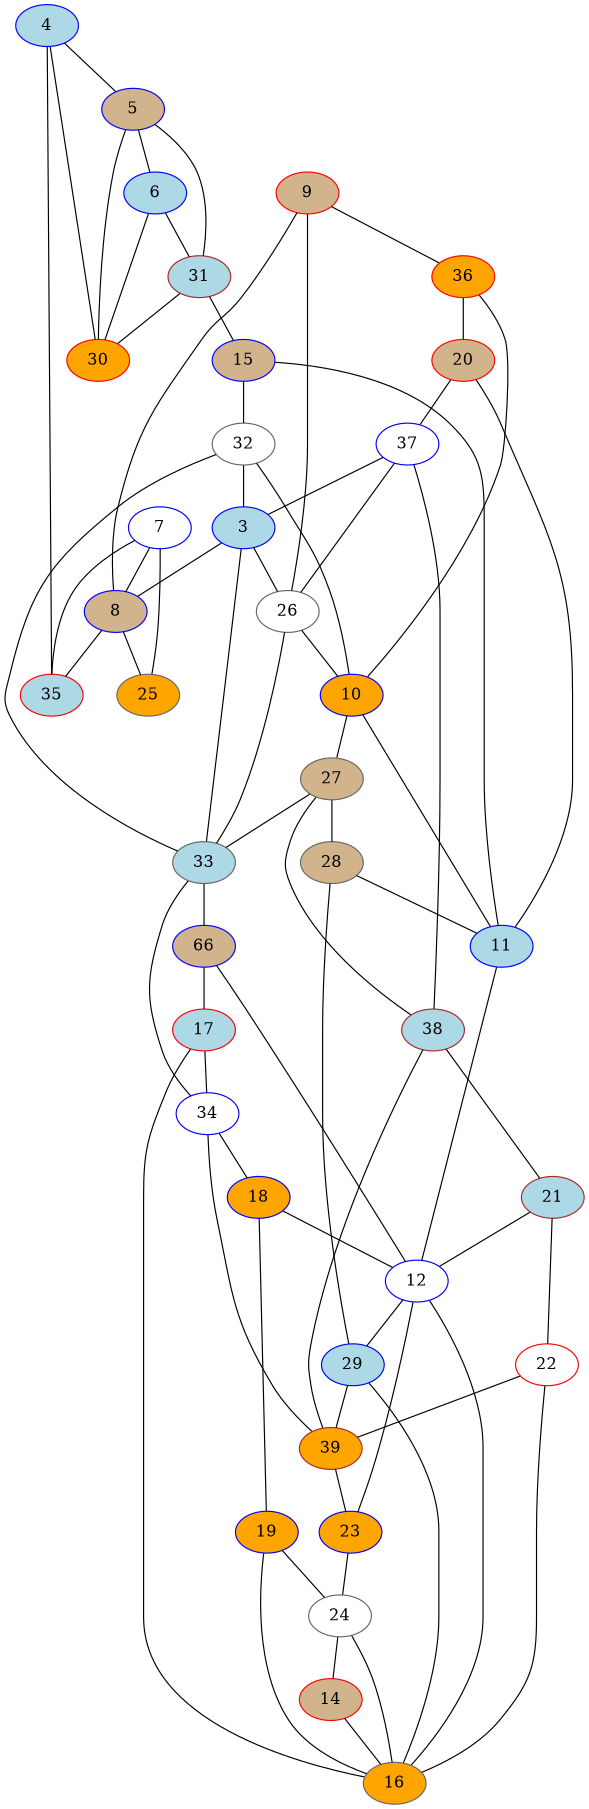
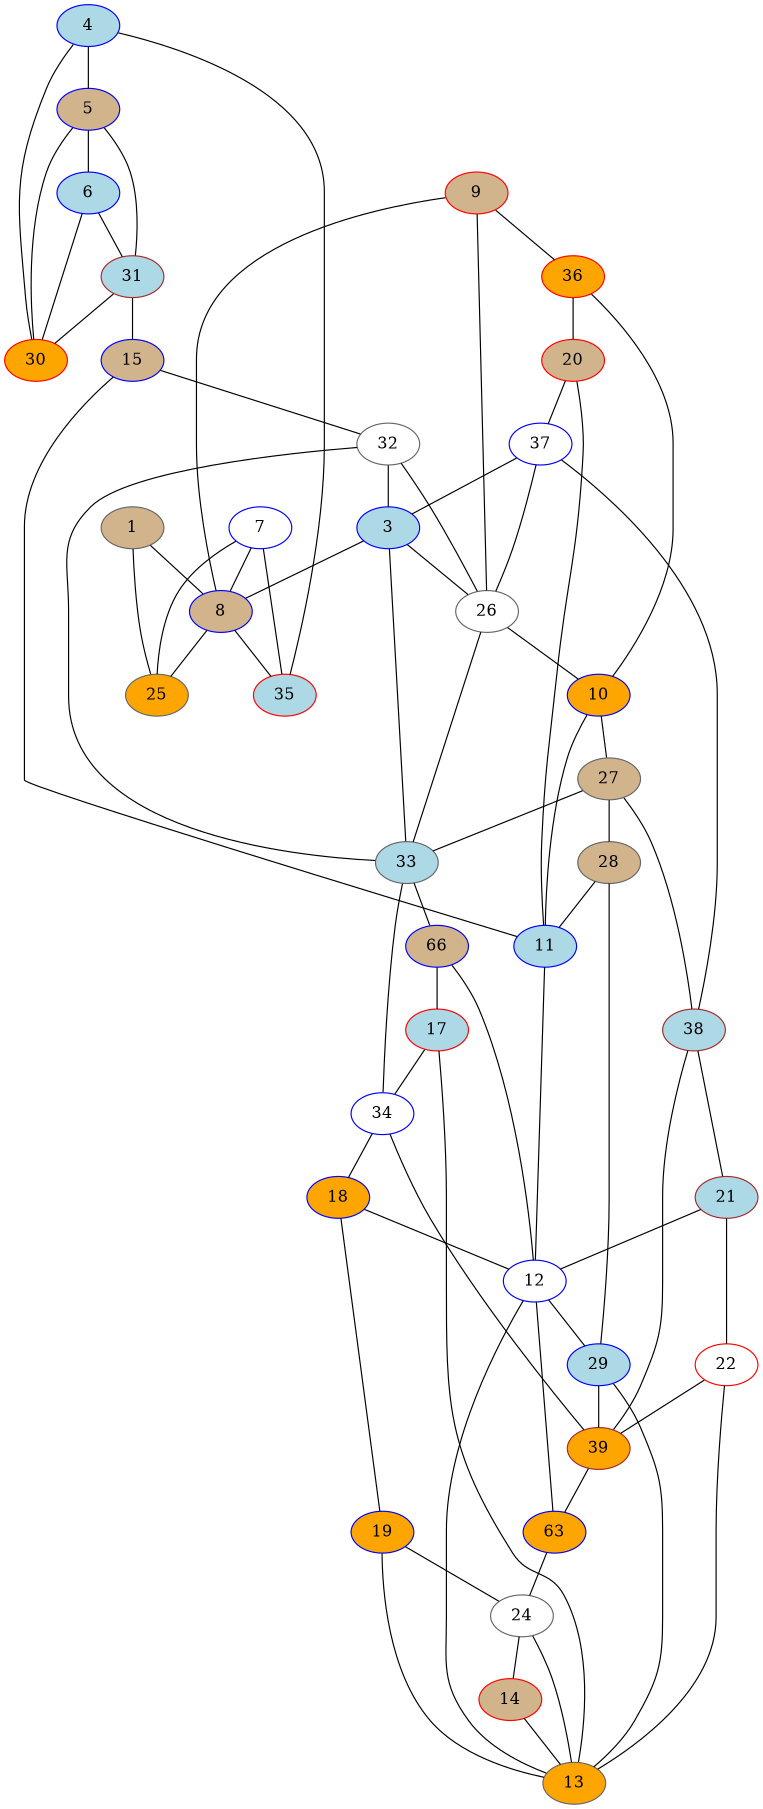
node "1": added
edge "32" -- "10": now "32" -- "26"
node "23": label "23" -> "63"
node "16": label "16" -> "13"
